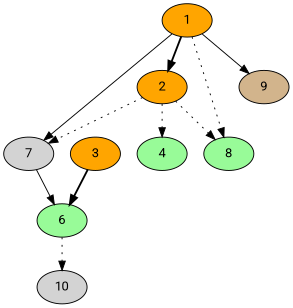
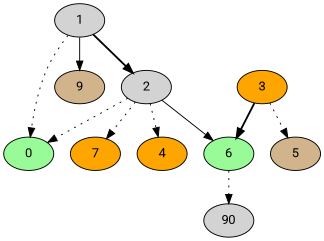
node "1": fillcolor orange -> lightgrey
edge "1" -> "7": removed
node "2": fillcolor orange -> lightgrey
node "7": fillcolor lightgrey -> orange
node "4": fillcolor palegreen -> orange
node "8": label "8" -> "0"
node "5": added
edge "7" -> "6": now "2" -> "6"
node "10": label "10" -> "90"
